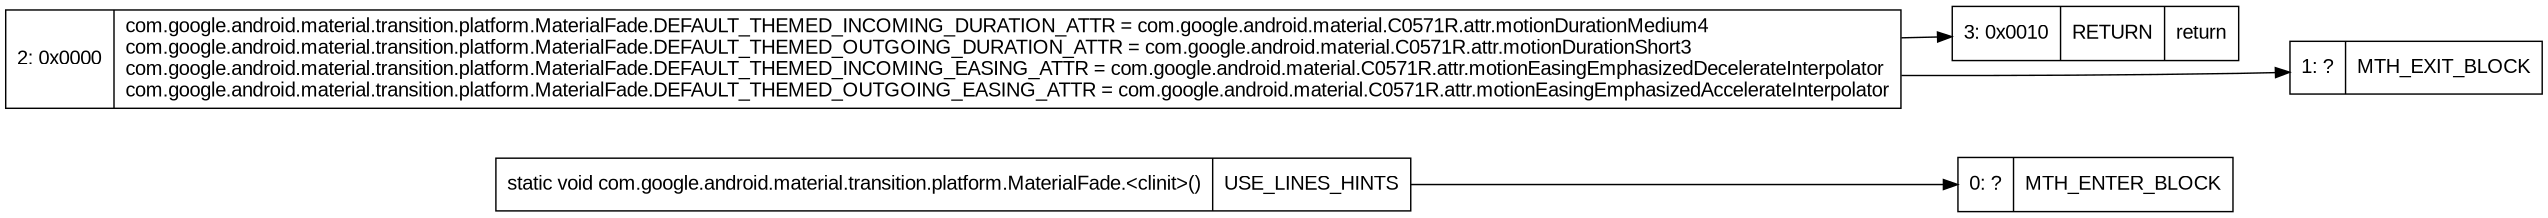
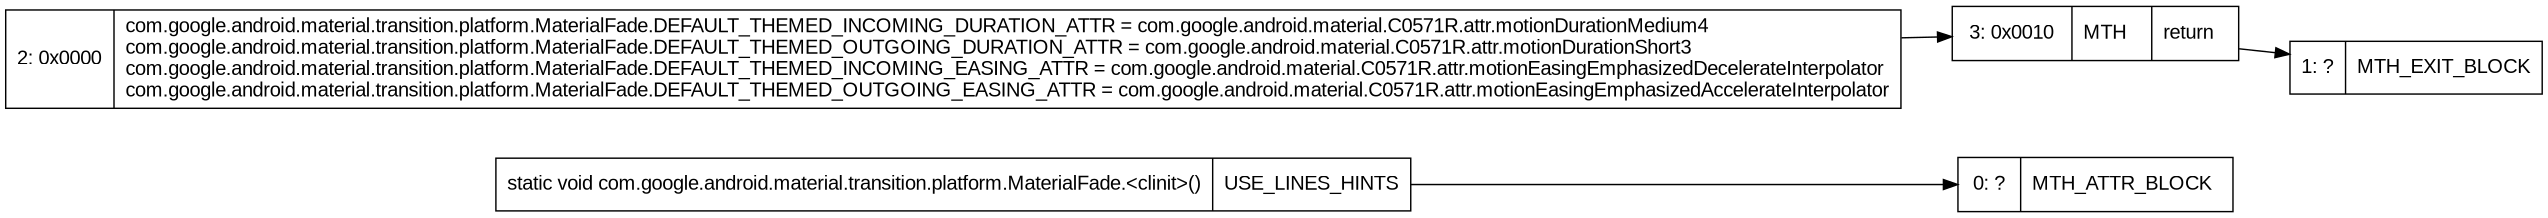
node "3: 0x0010": text "RETURN" -> "MTH"
edge "2: 0x0000" -> "1: ?": now "3: 0x0010" -> "1: ?"
node "0: ?": text "MTH_ENTER_BLOCK" -> "MTH_ATTR_BLOCK"
